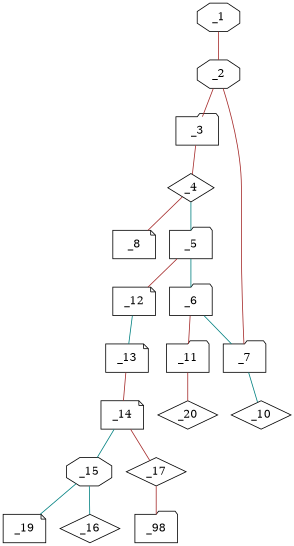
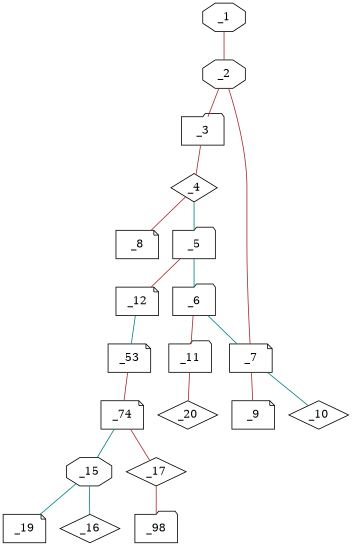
node "_13": label "_13" -> "_53"
node "_7": shape folder -> note
node "_14": label "_14" -> "_74"
node "_9": added
